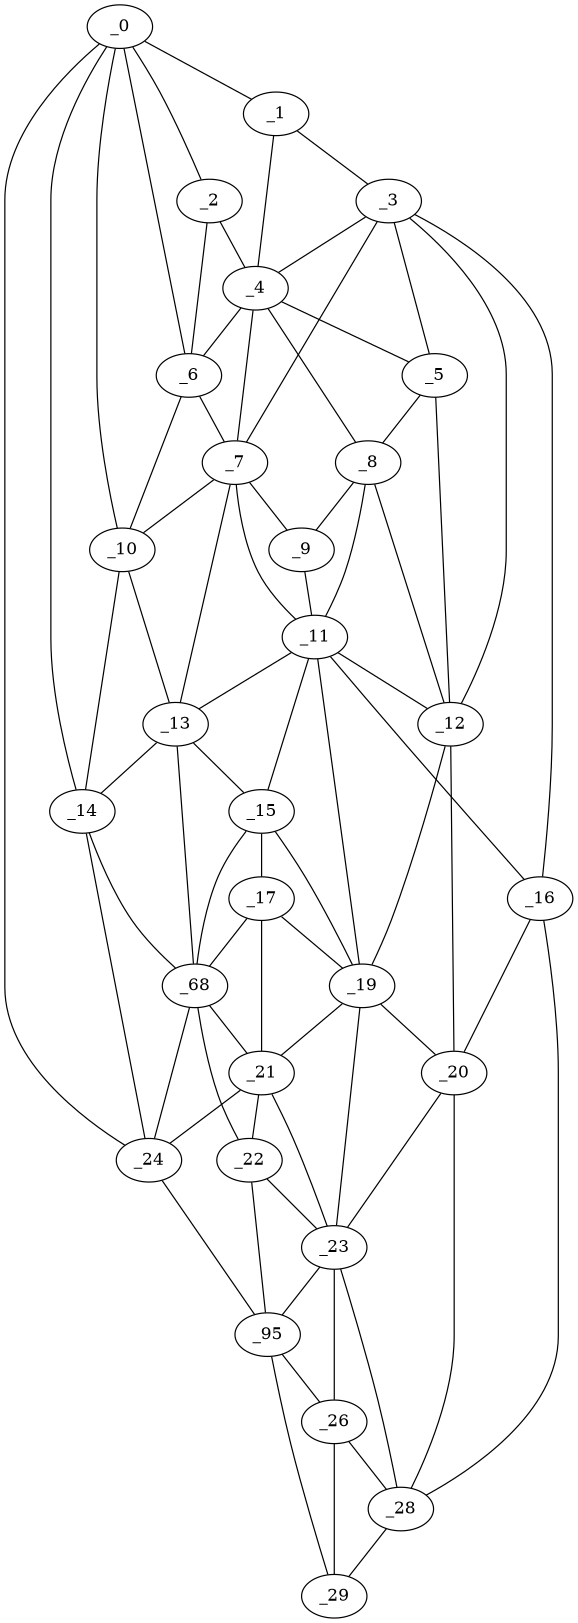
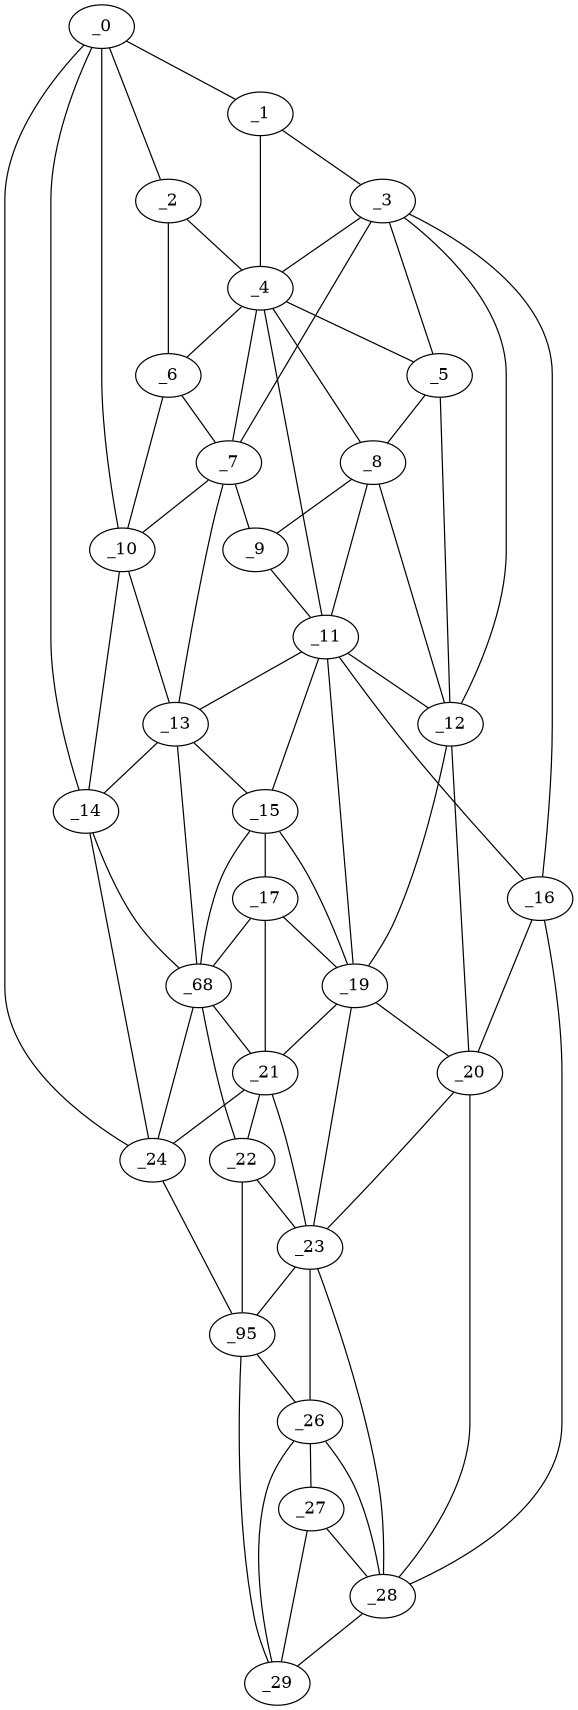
edge "_0" -- "_6": removed
edge "_7" -- "_11": now "_4" -- "_11"
node "_27": added
